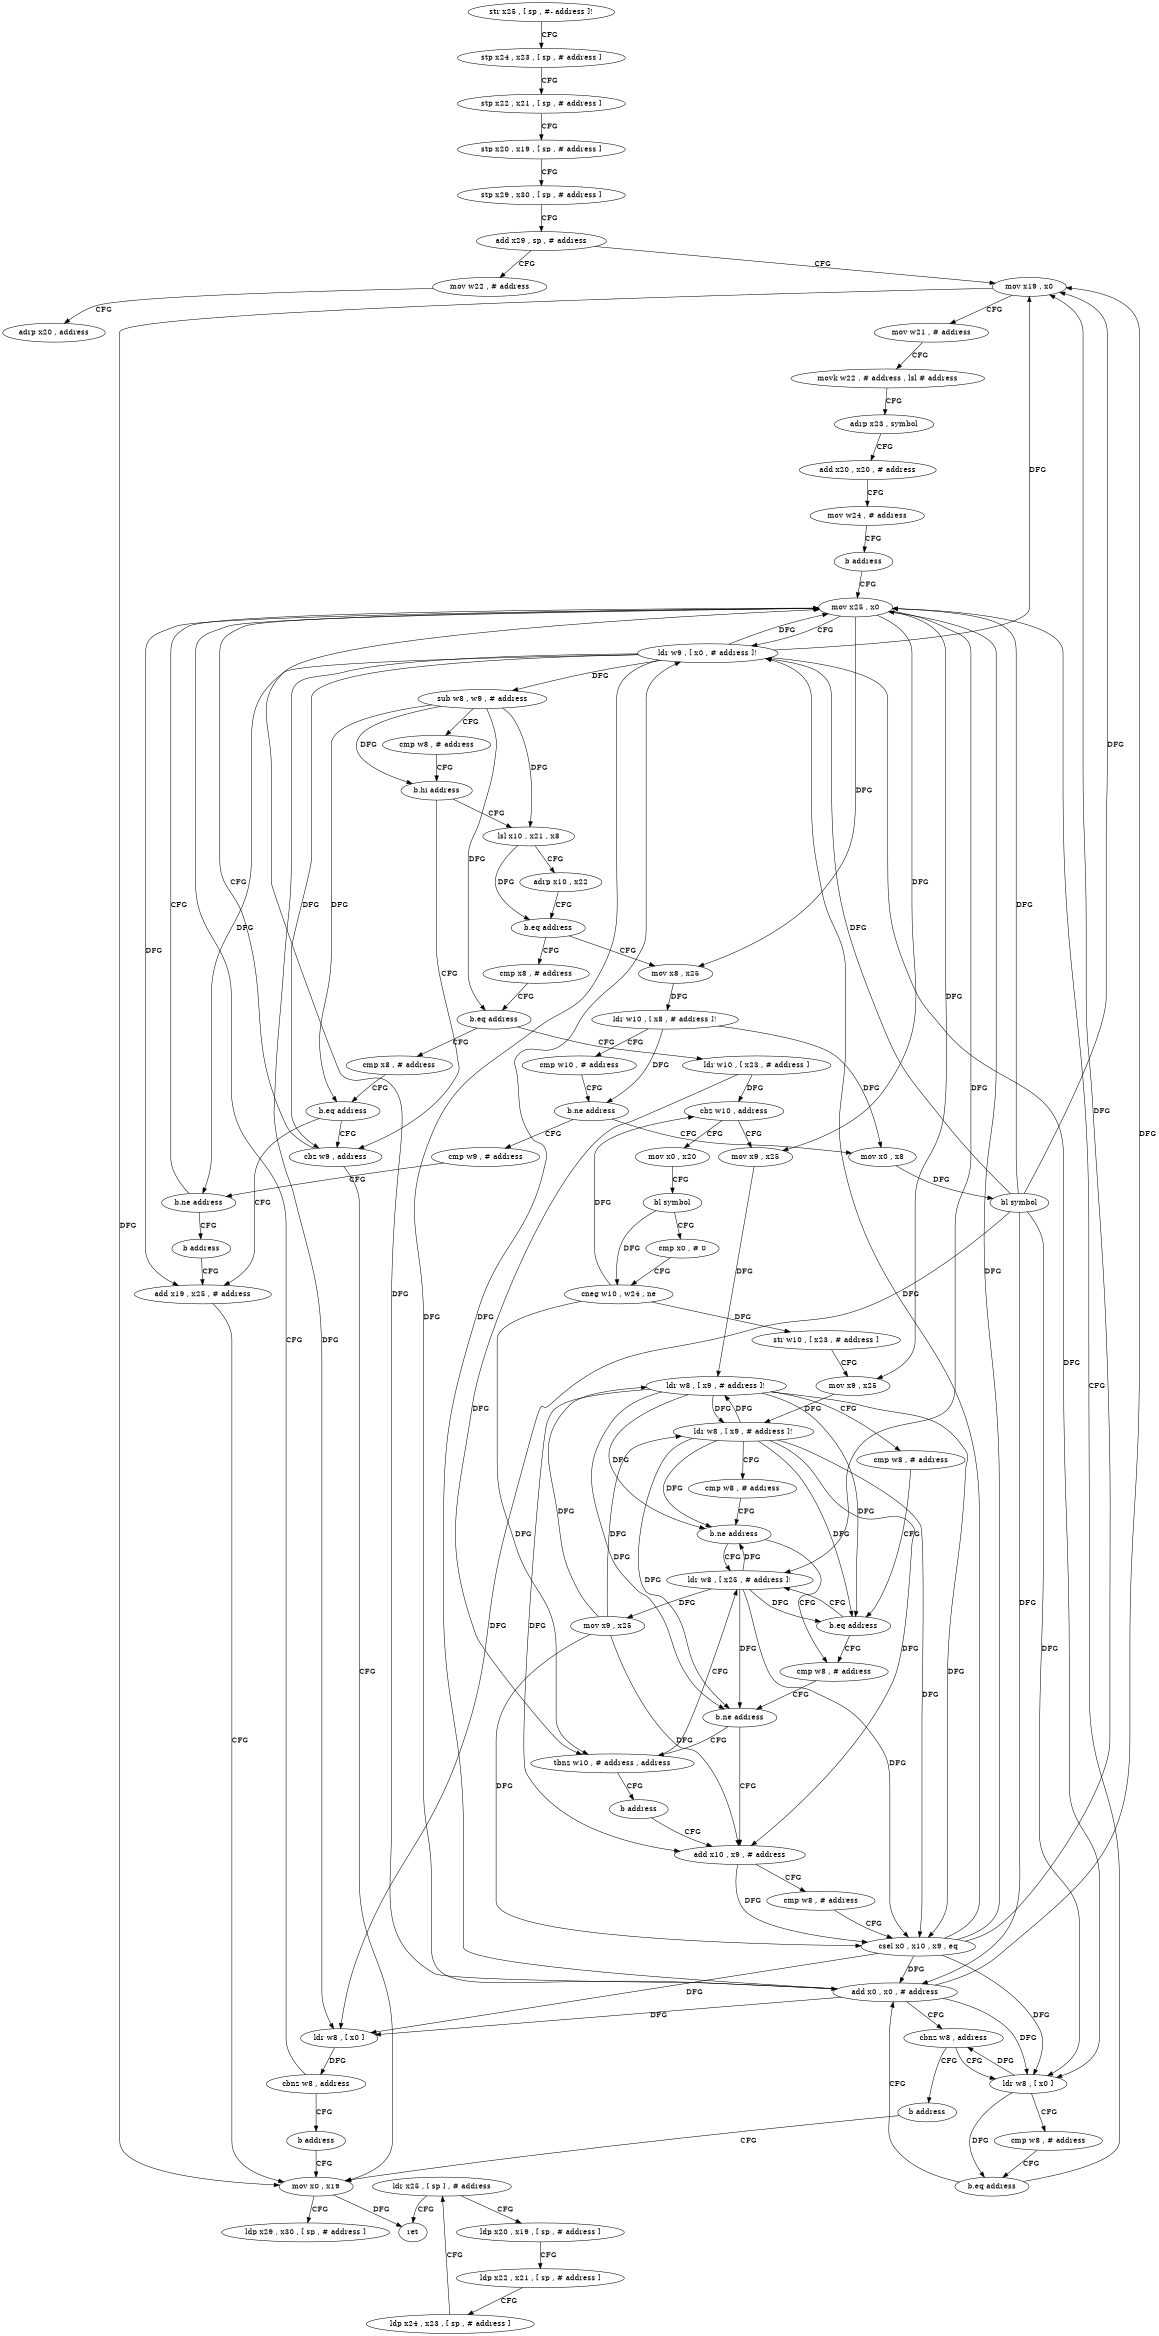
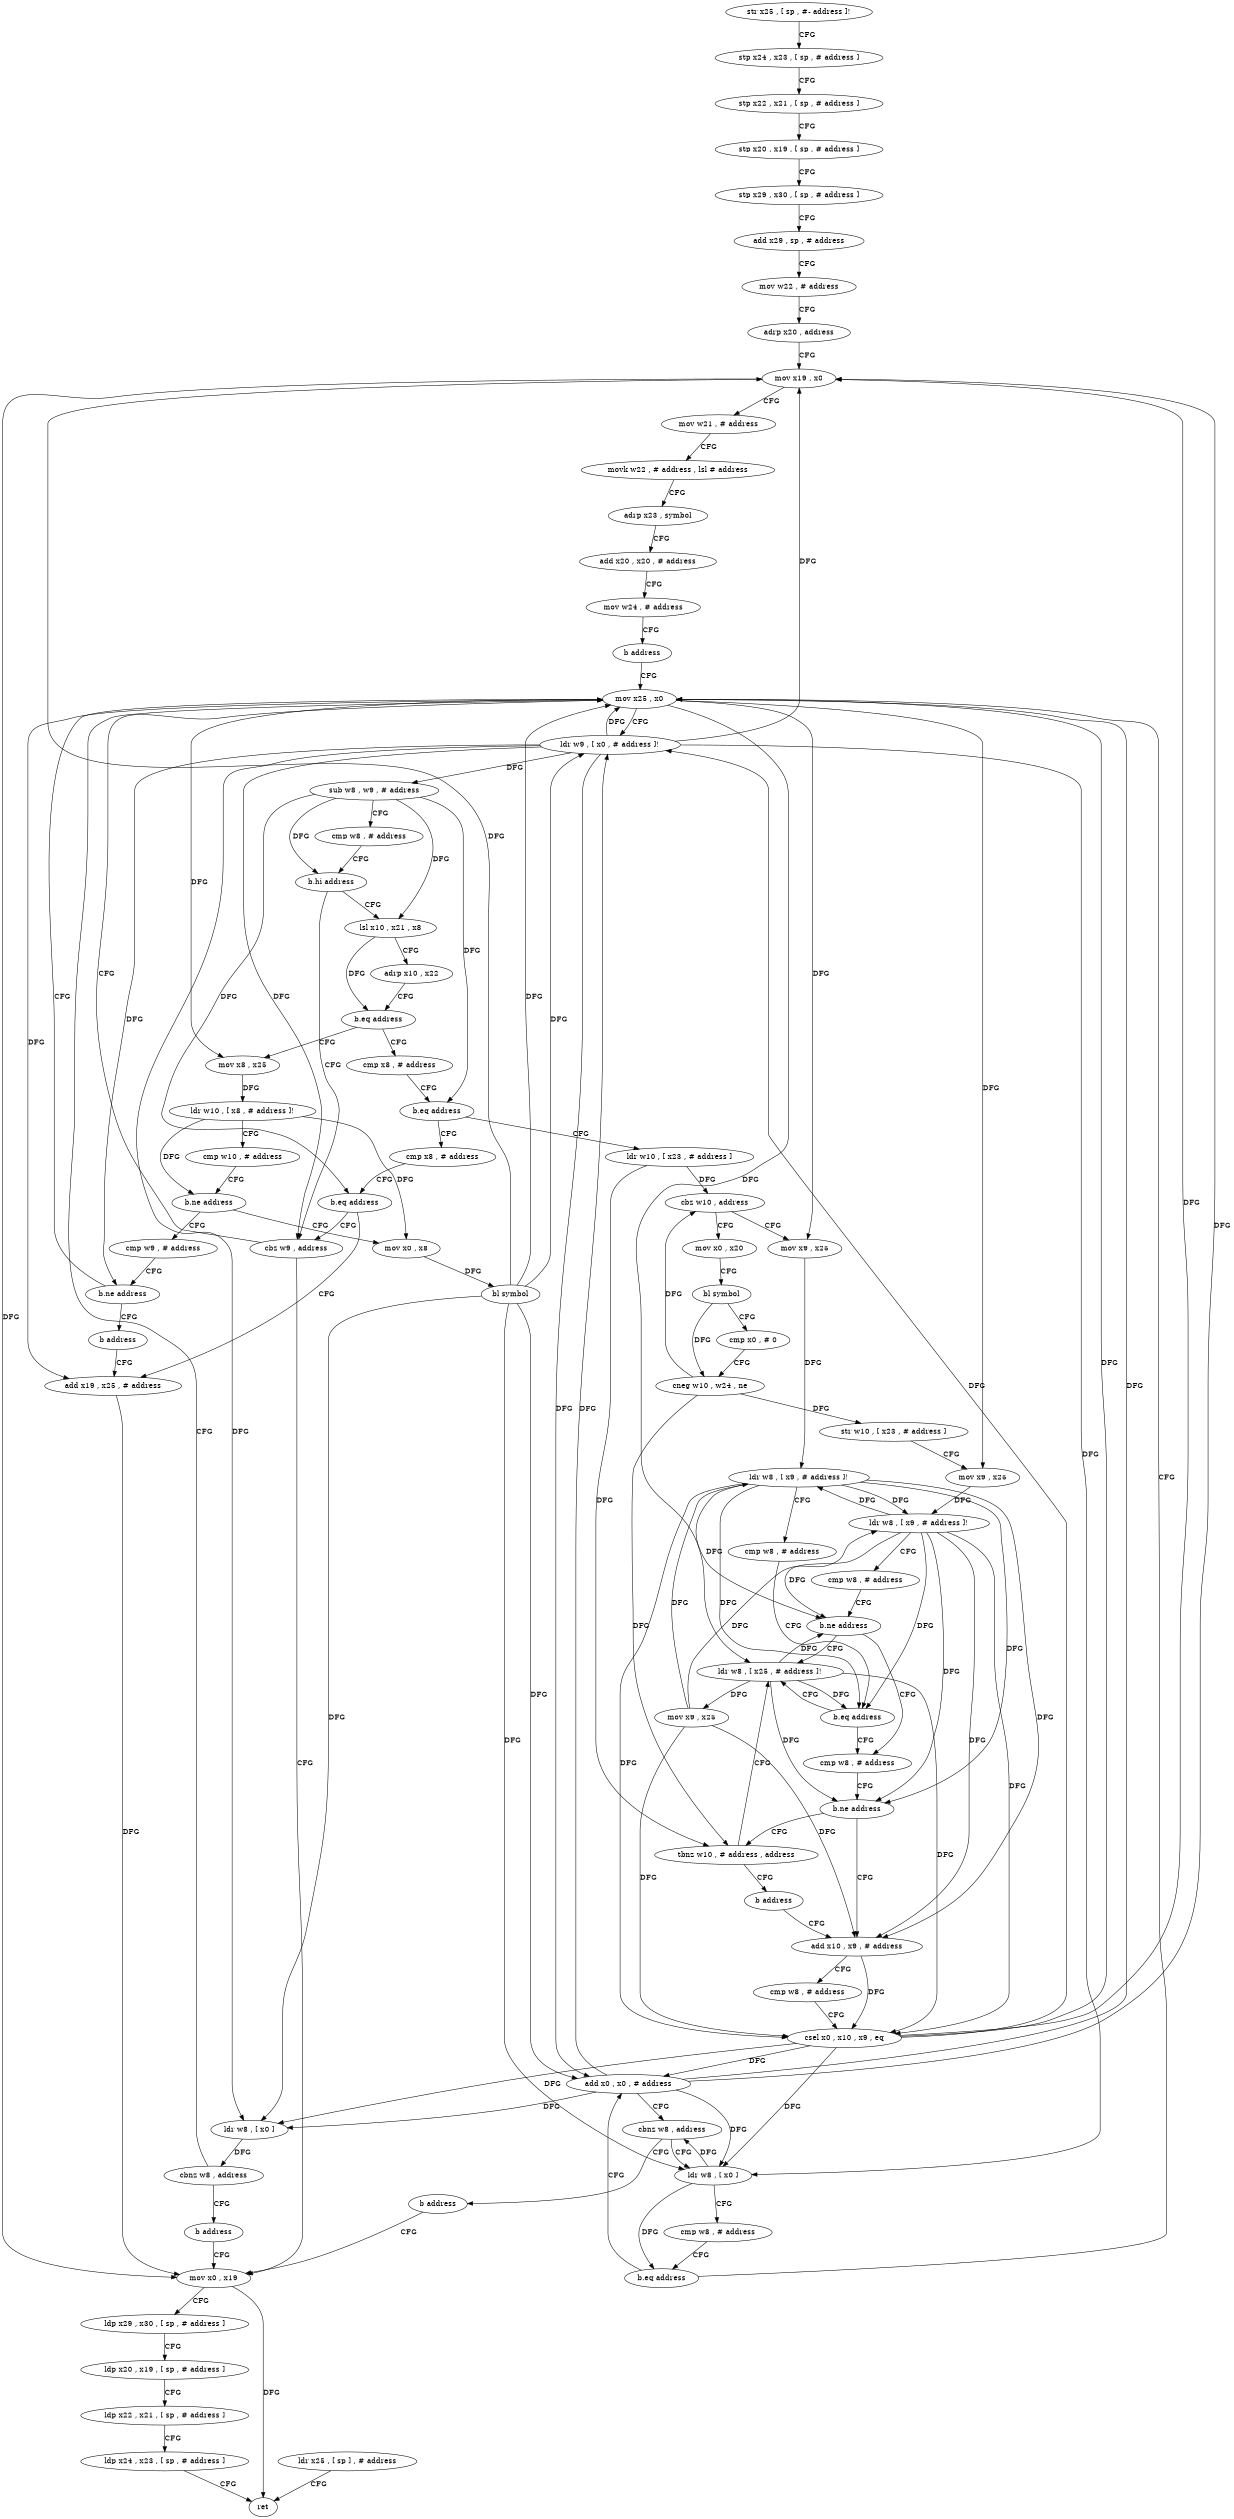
edge "add x29 , sp , # address" -> "mov x19 , x0": now "adrp x20 , address" -> "mov x19 , x0"
edge "add x19 , x25 , # address" -> "mov x0 , x19": label "CFG" -> "DFG"
edge "ldr x25 , [ sp ] , # address" -> "ldp x20 , x19 , [ sp , # address ]": now "ldp x29 , x30 , [ sp , # address ]" -> "ldp x20 , x19 , [ sp , # address ]"
edge "ldp x24 , x23 , [ sp , # address ]" -> "ldr x25 , [ sp ] , # address": now "ldp x24 , x23 , [ sp , # address ]" -> "ret"
